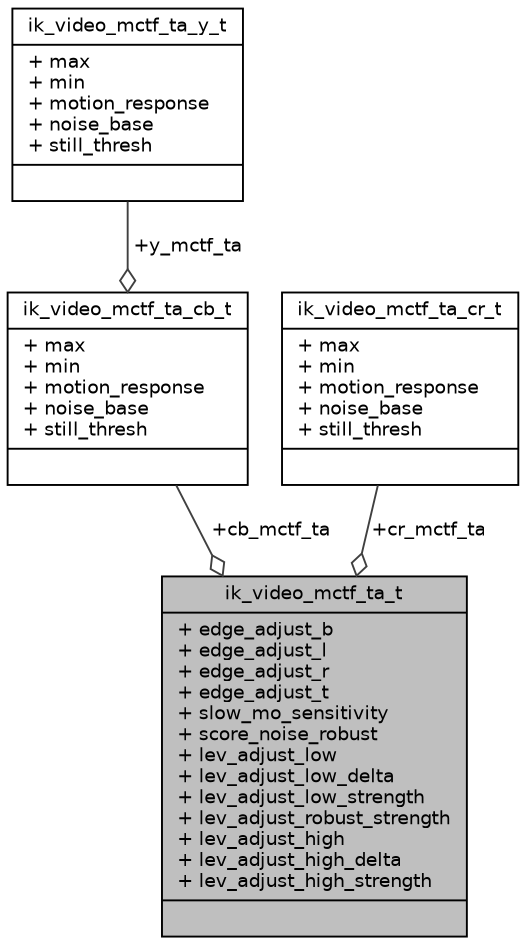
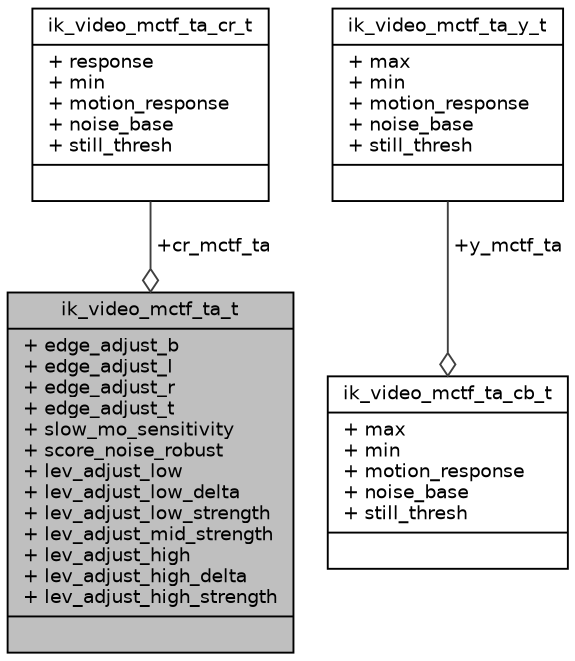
node "ik_video_mctf_ta_cr_t": text "+ max" -> "+ response"
edge "ik_video_mctf_ta_cb_t" -> "ik_video_mctf_ta_t": removed, label "+cb_mctf_ta"
node "ik_video_mctf_ta_t": text "+ lev_adjust_robust_strength" -> "+ lev_adjust_mid_strength"
